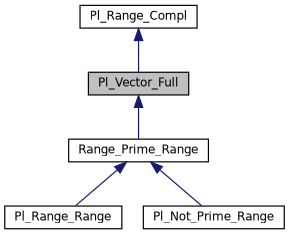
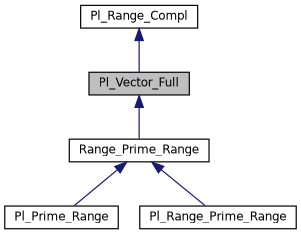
node "Pl_Range_Range": label "Pl_Range_Range" -> "Pl_Prime_Range"
node "Pl_Not_Prime_Range": label "Pl_Not_Prime_Range" -> "Pl_Range_Prime_Range"
